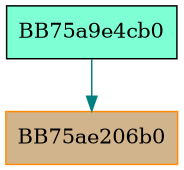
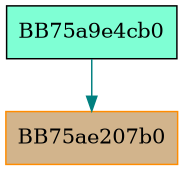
node "BB75ae206b0": label "BB75ae206b0" -> "BB75ae207b0"
